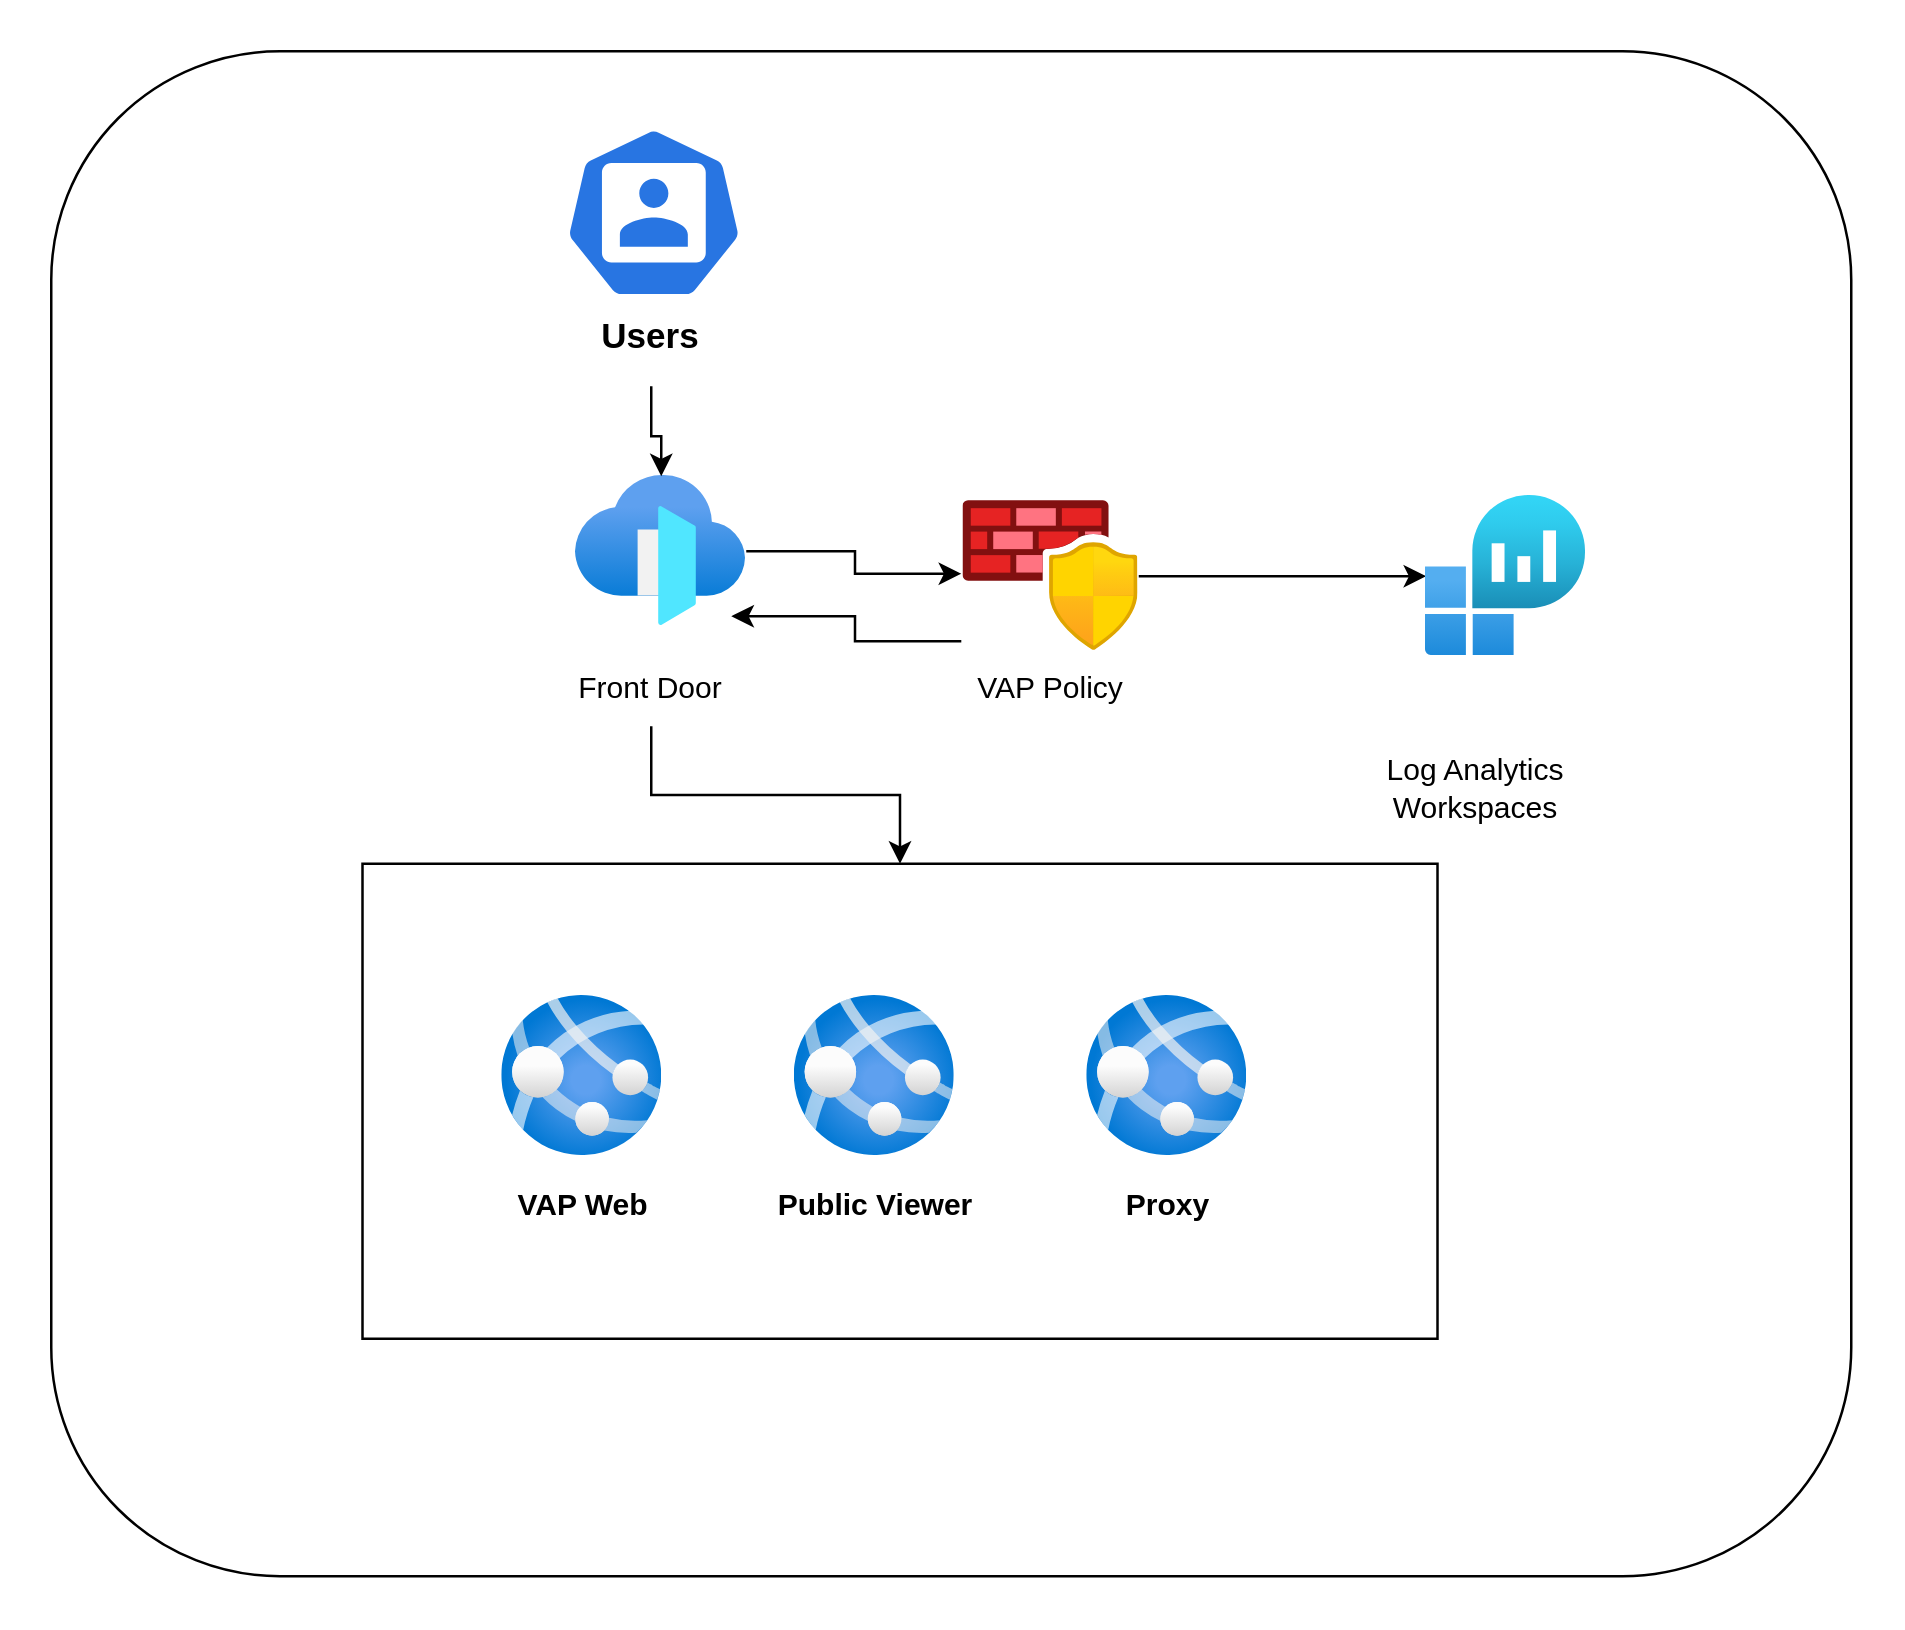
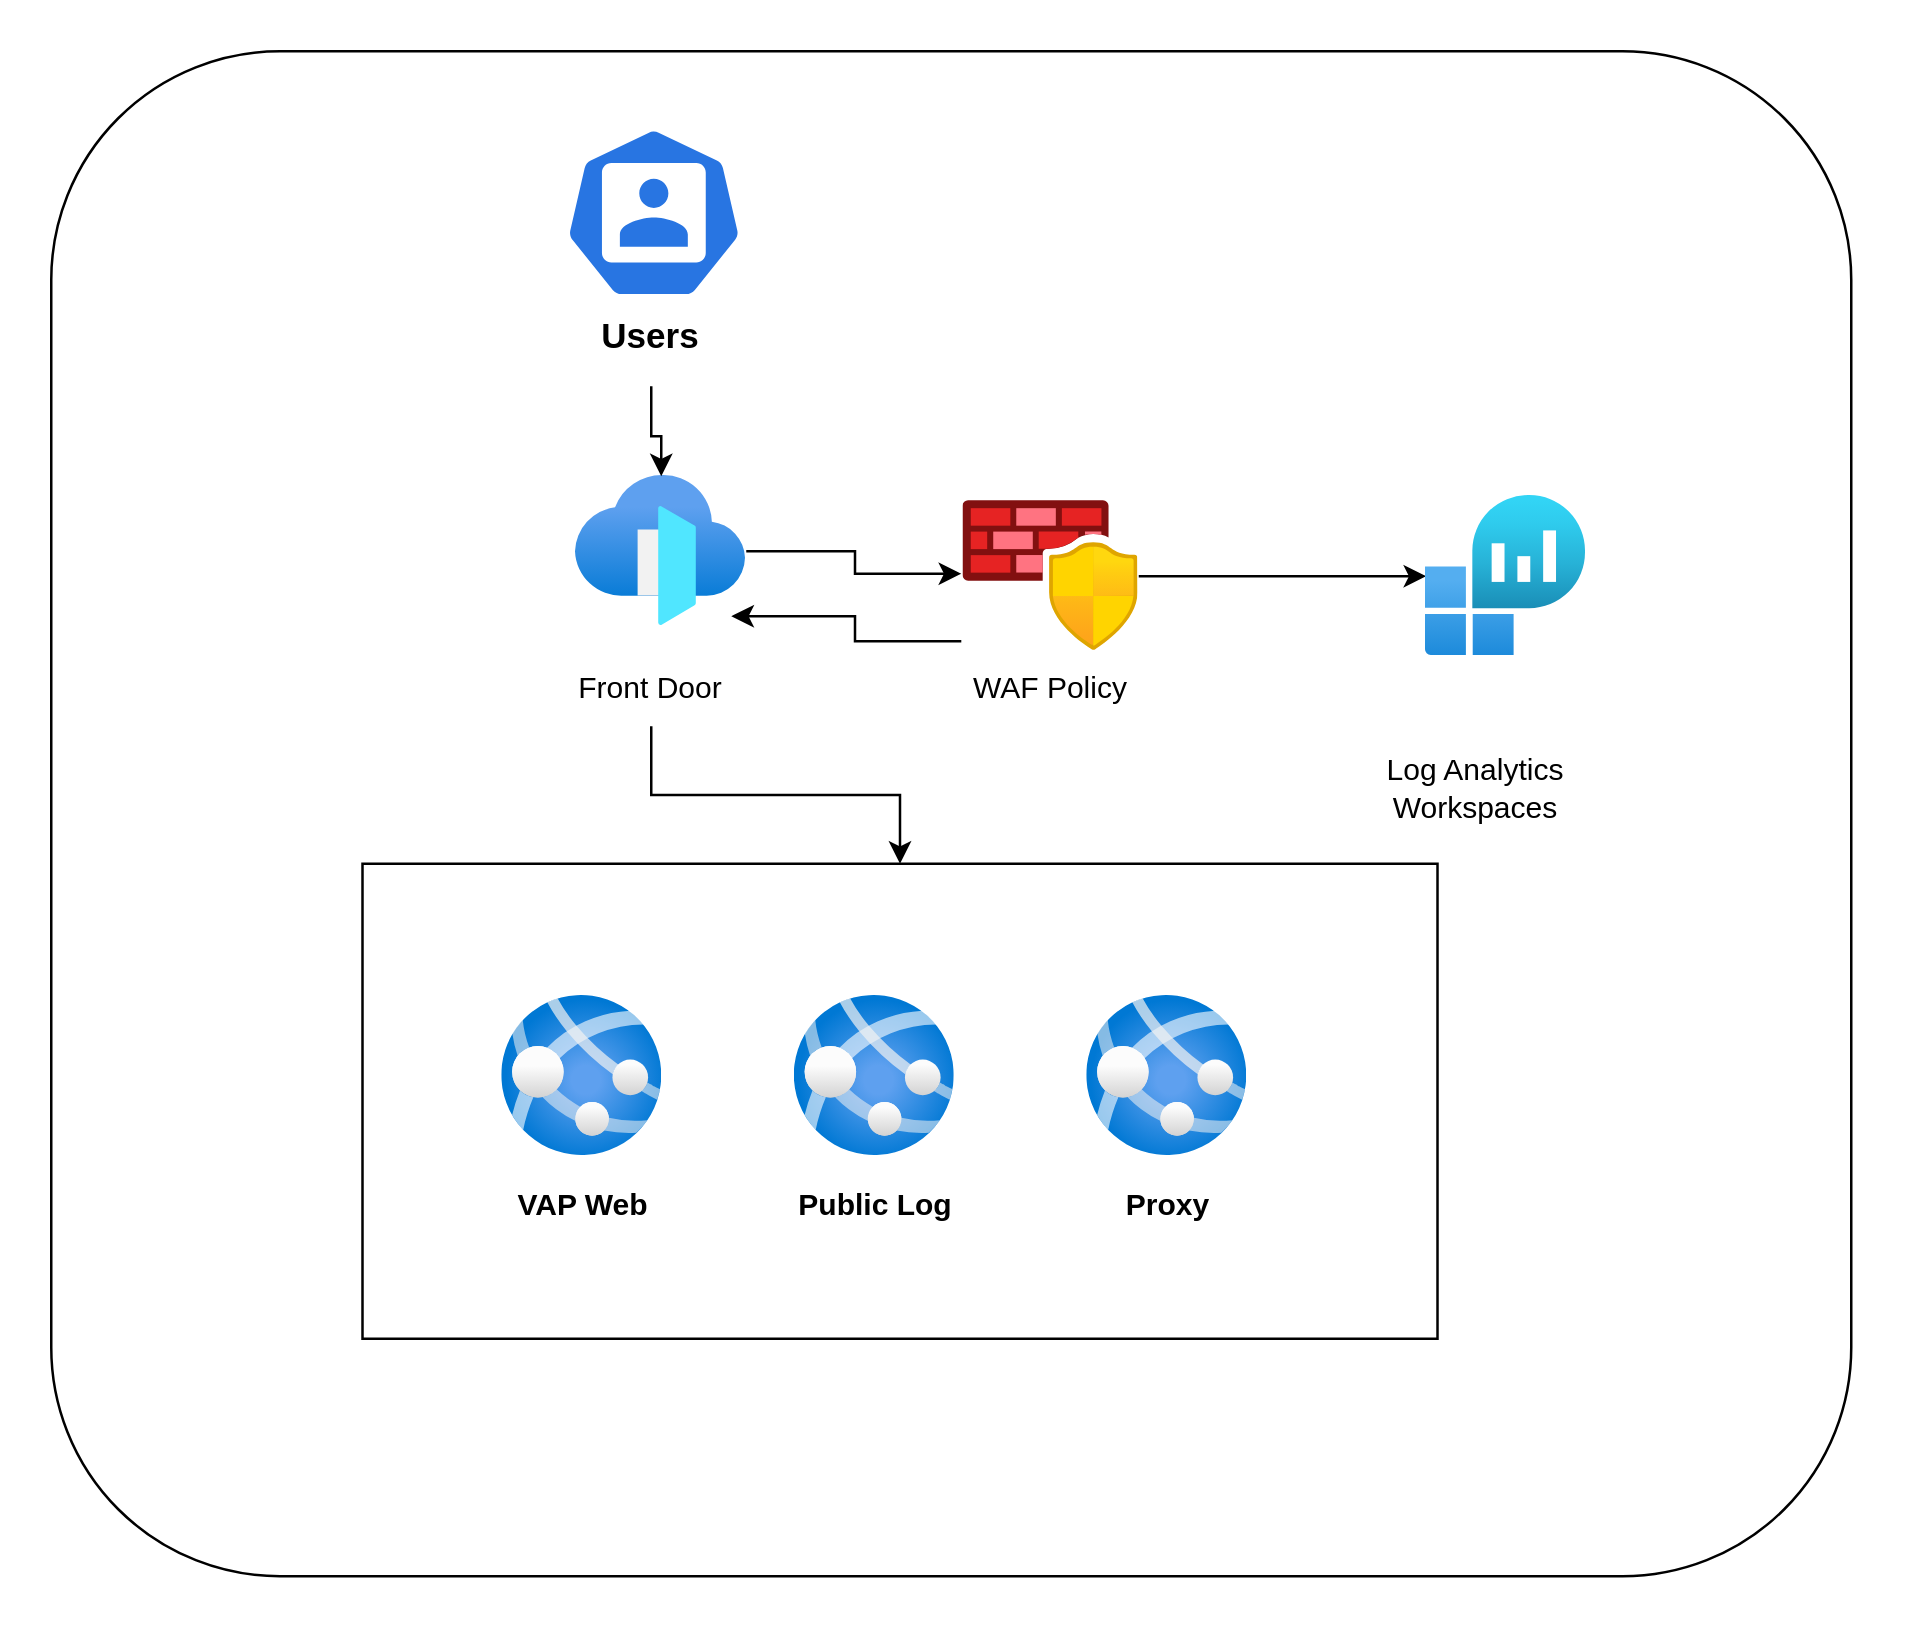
node "VAP Policy": label "VAP Policy" -> "WAF Policy"
node "Public Viewer": label "Public Viewer" -> "Public Log"
